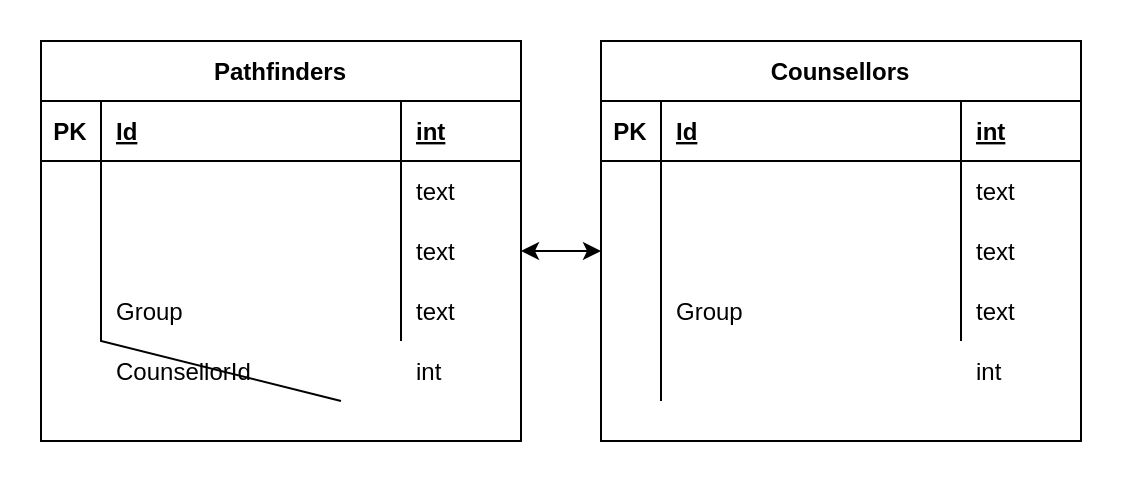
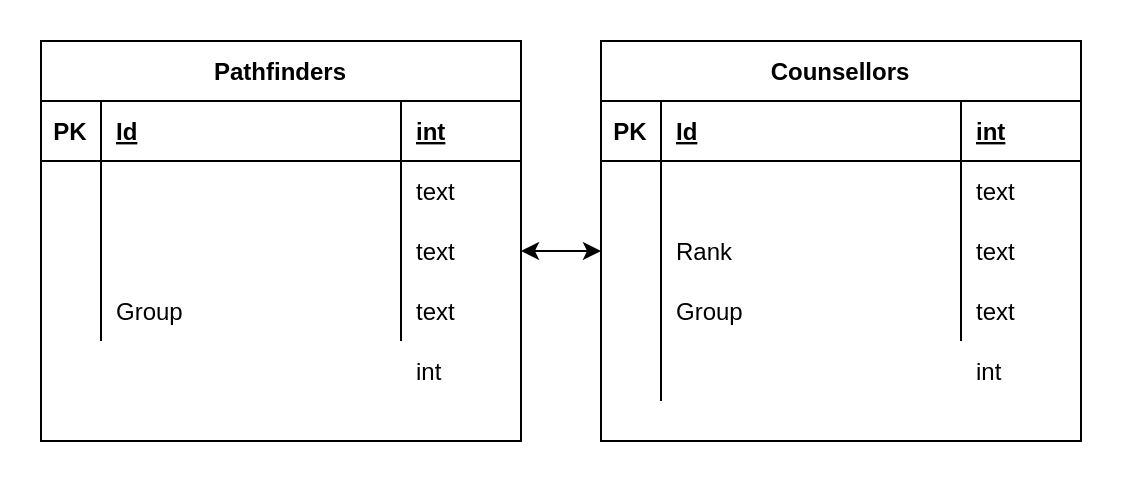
node "Rank": added
node "CounsellorId": removed
